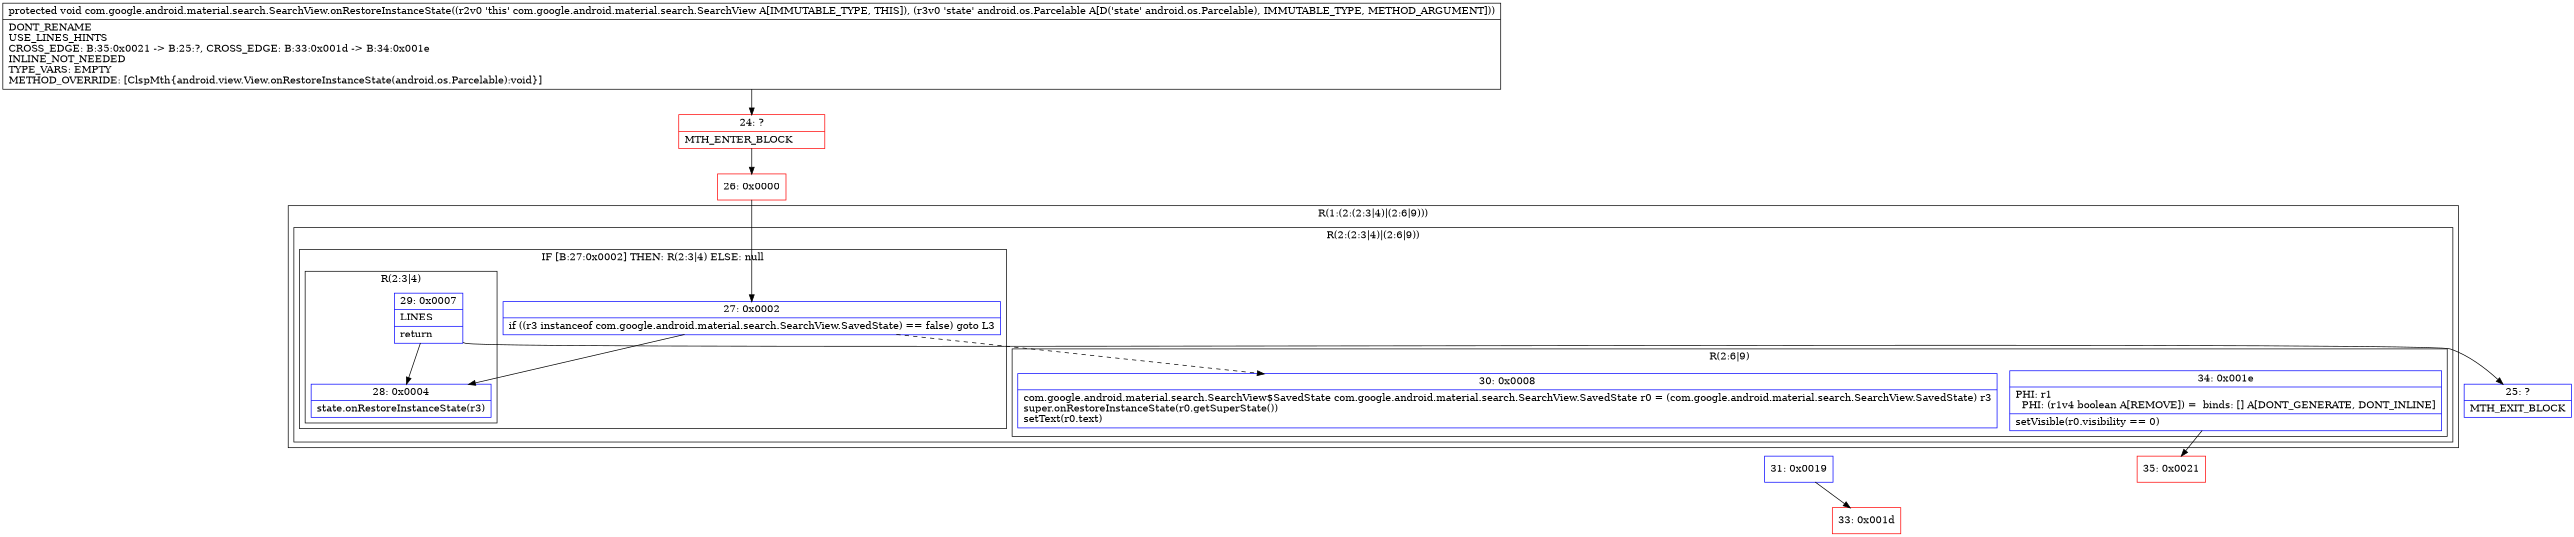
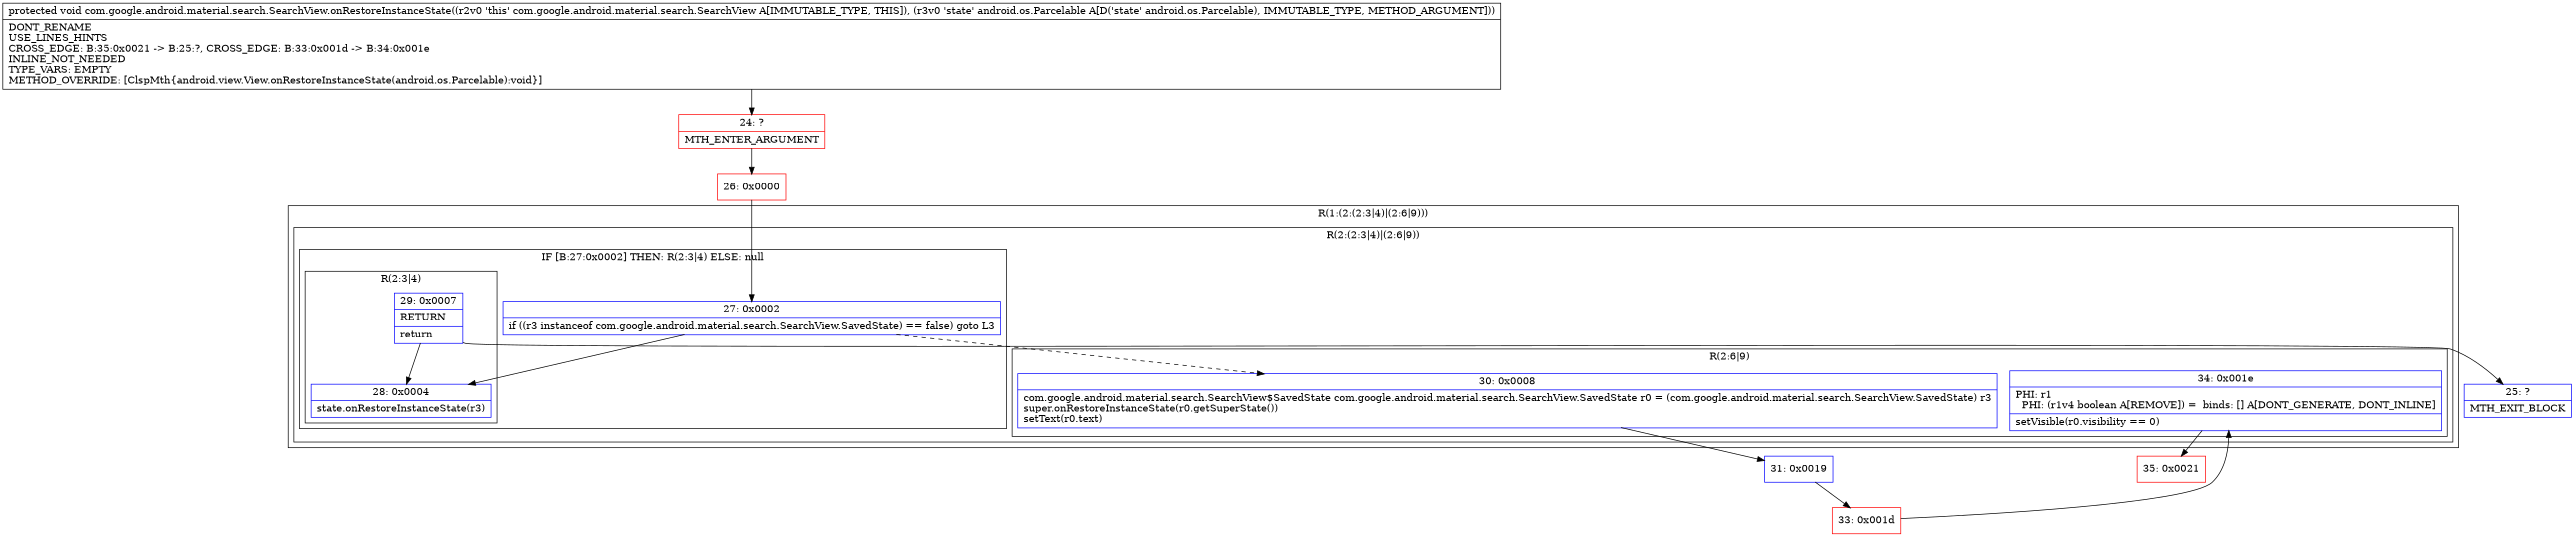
node "24: ?": text "MTH_ENTER_BLOCK" -> "MTH_ENTER_ARGUMENT"
node "29: 0x0007": text "LINES" -> "RETURN"
edge "30: 0x0008" -> "31: 0x0019": added
edge "33: 0x001d" -> "34: 0x001e": added
